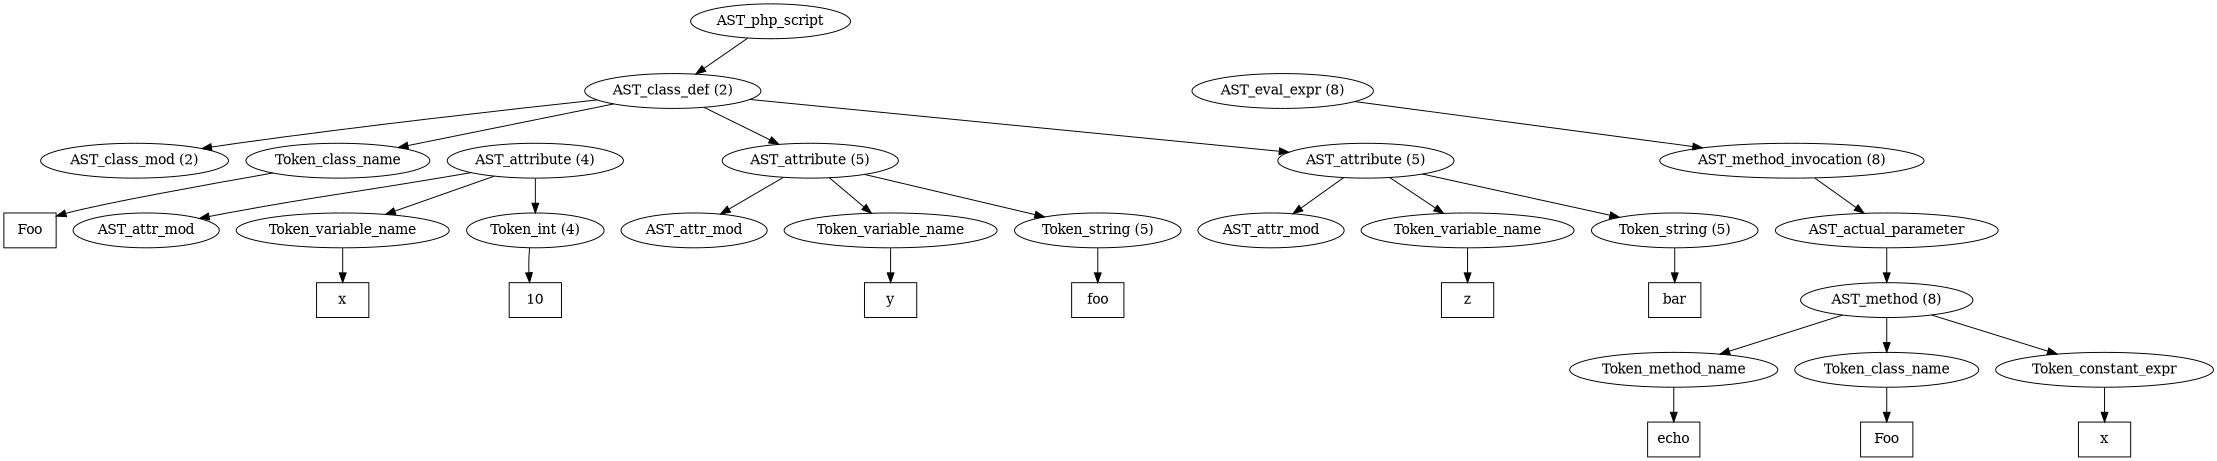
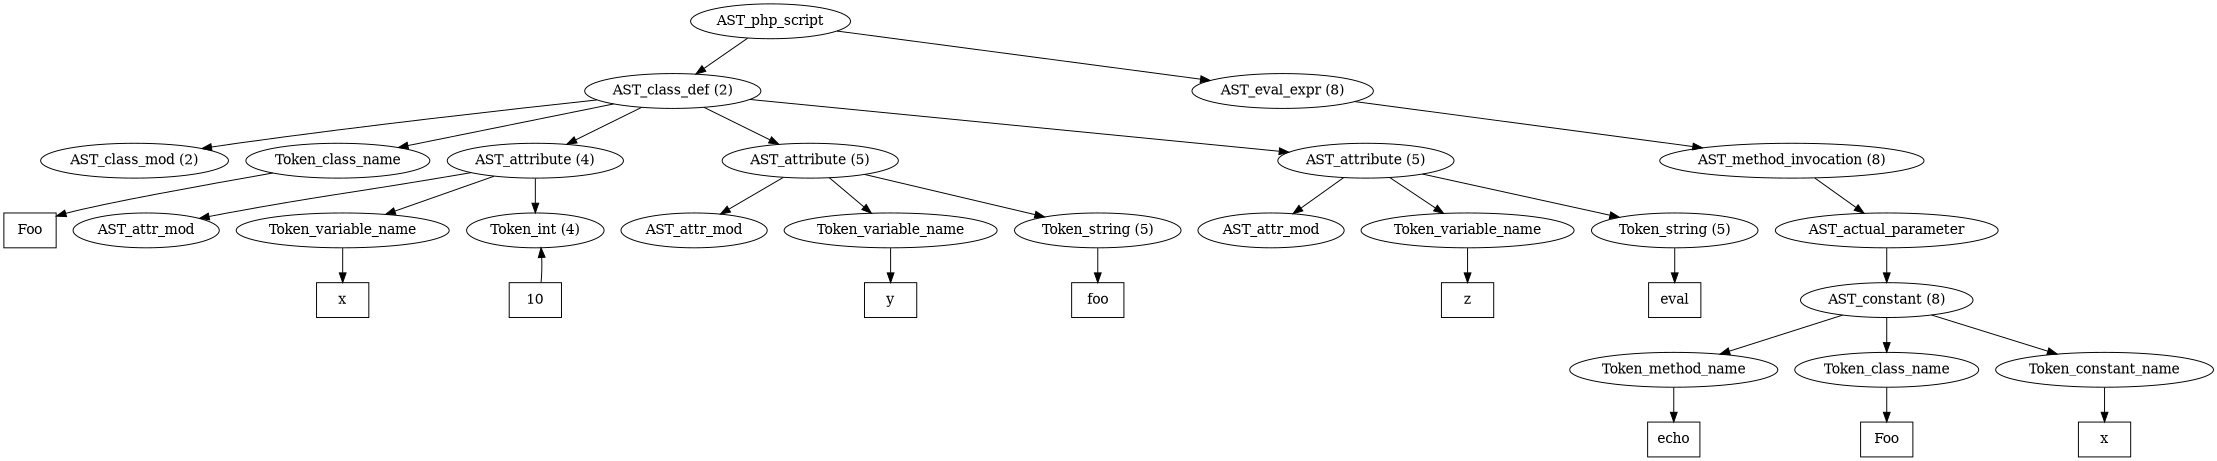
edge "AST_php_script" -> "AST_eval_expr (8)": added
edge "AST_class_def (2)" -> "AST_attribute (4)": added
edge "Token_int (4)" -> "10": reversed
node "bar": label "bar" -> "eval"
node "AST_method (8)": label "AST_method (8)" -> "AST_constant (8)"
node "Token_constant_expr": label "Token_constant_expr" -> "Token_constant_name"
